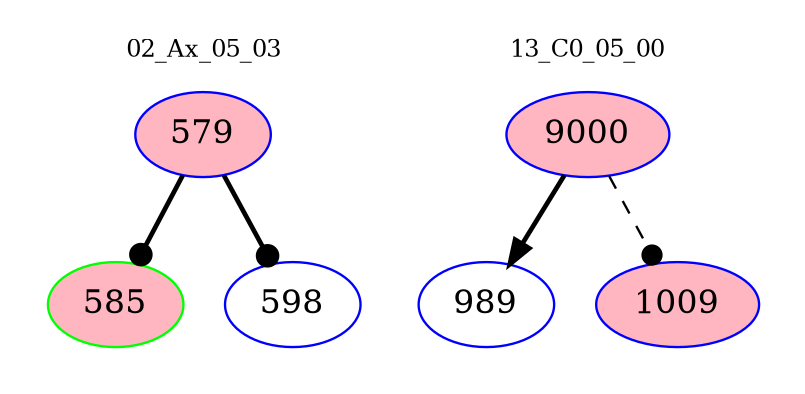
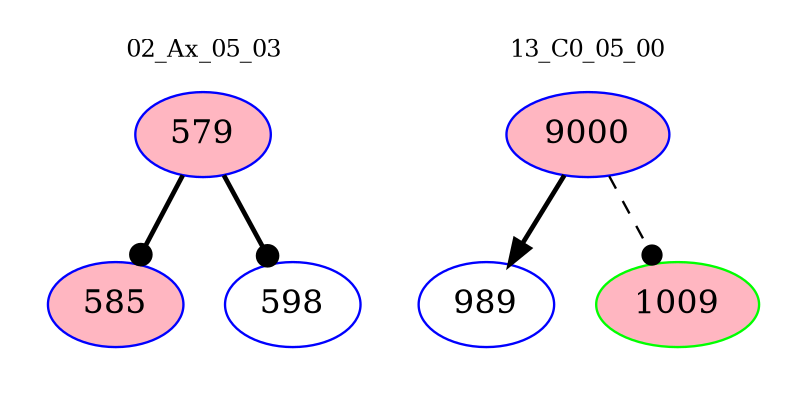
node "585": color green -> blue
node "1009": color blue -> green
